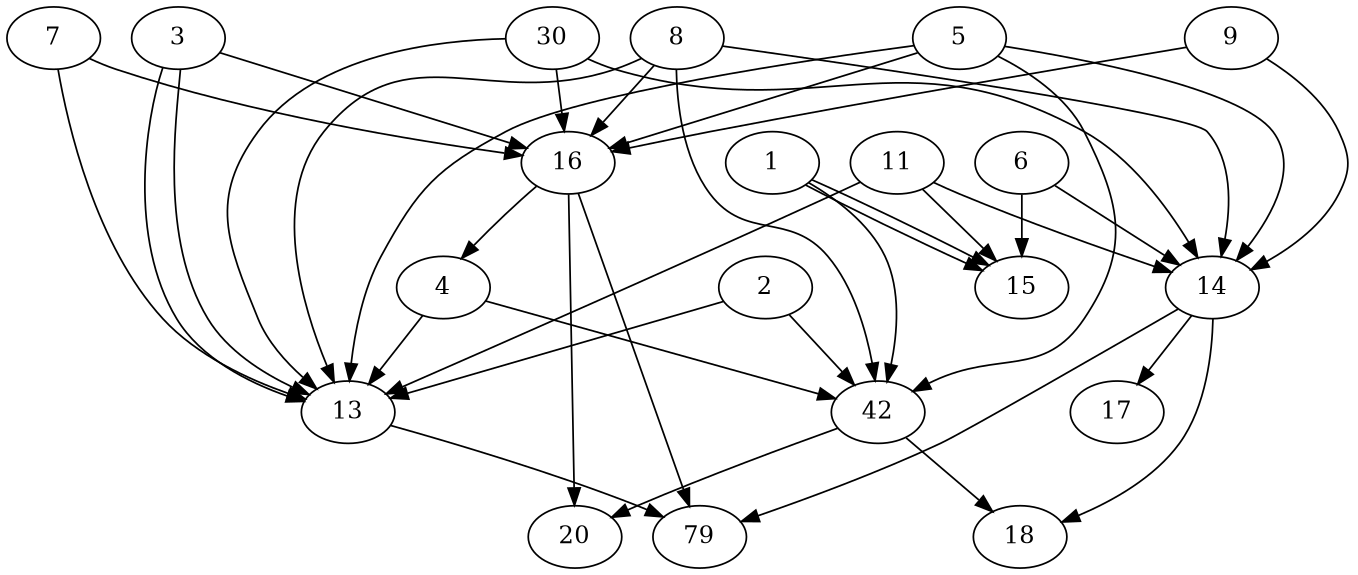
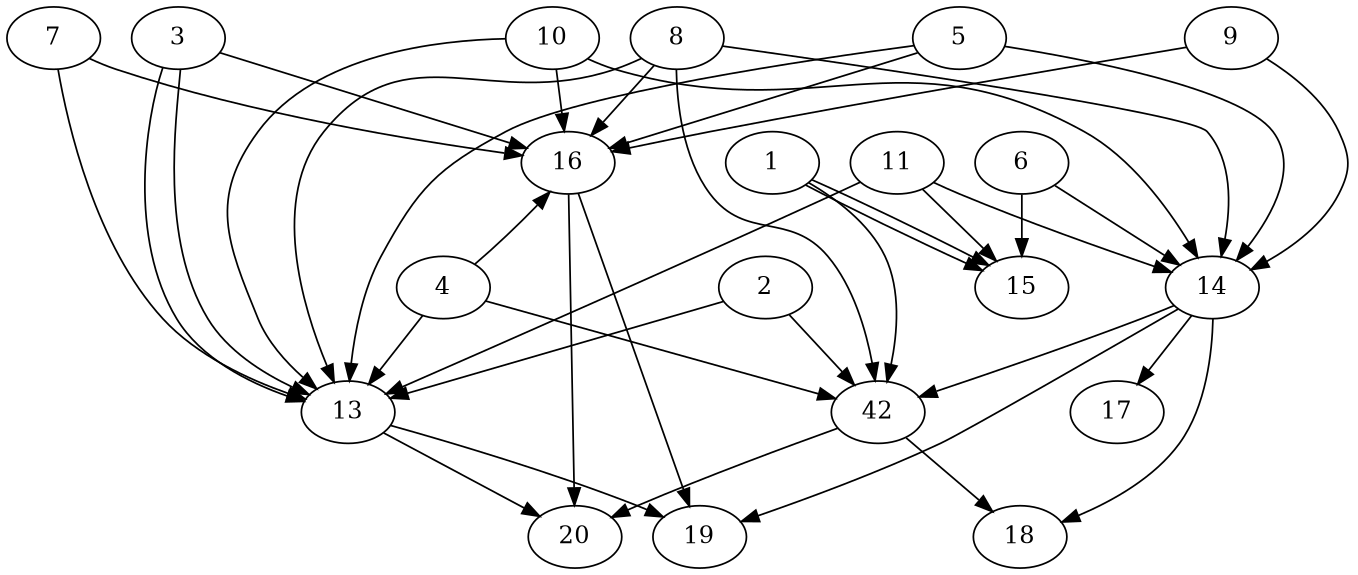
node "30": label "30" -> "10"
edge "16" -> "4": reversed
edge "5" -> "42": now "14" -> "42"
edge "13" -> "20": added
node "79": label "79" -> "19"
